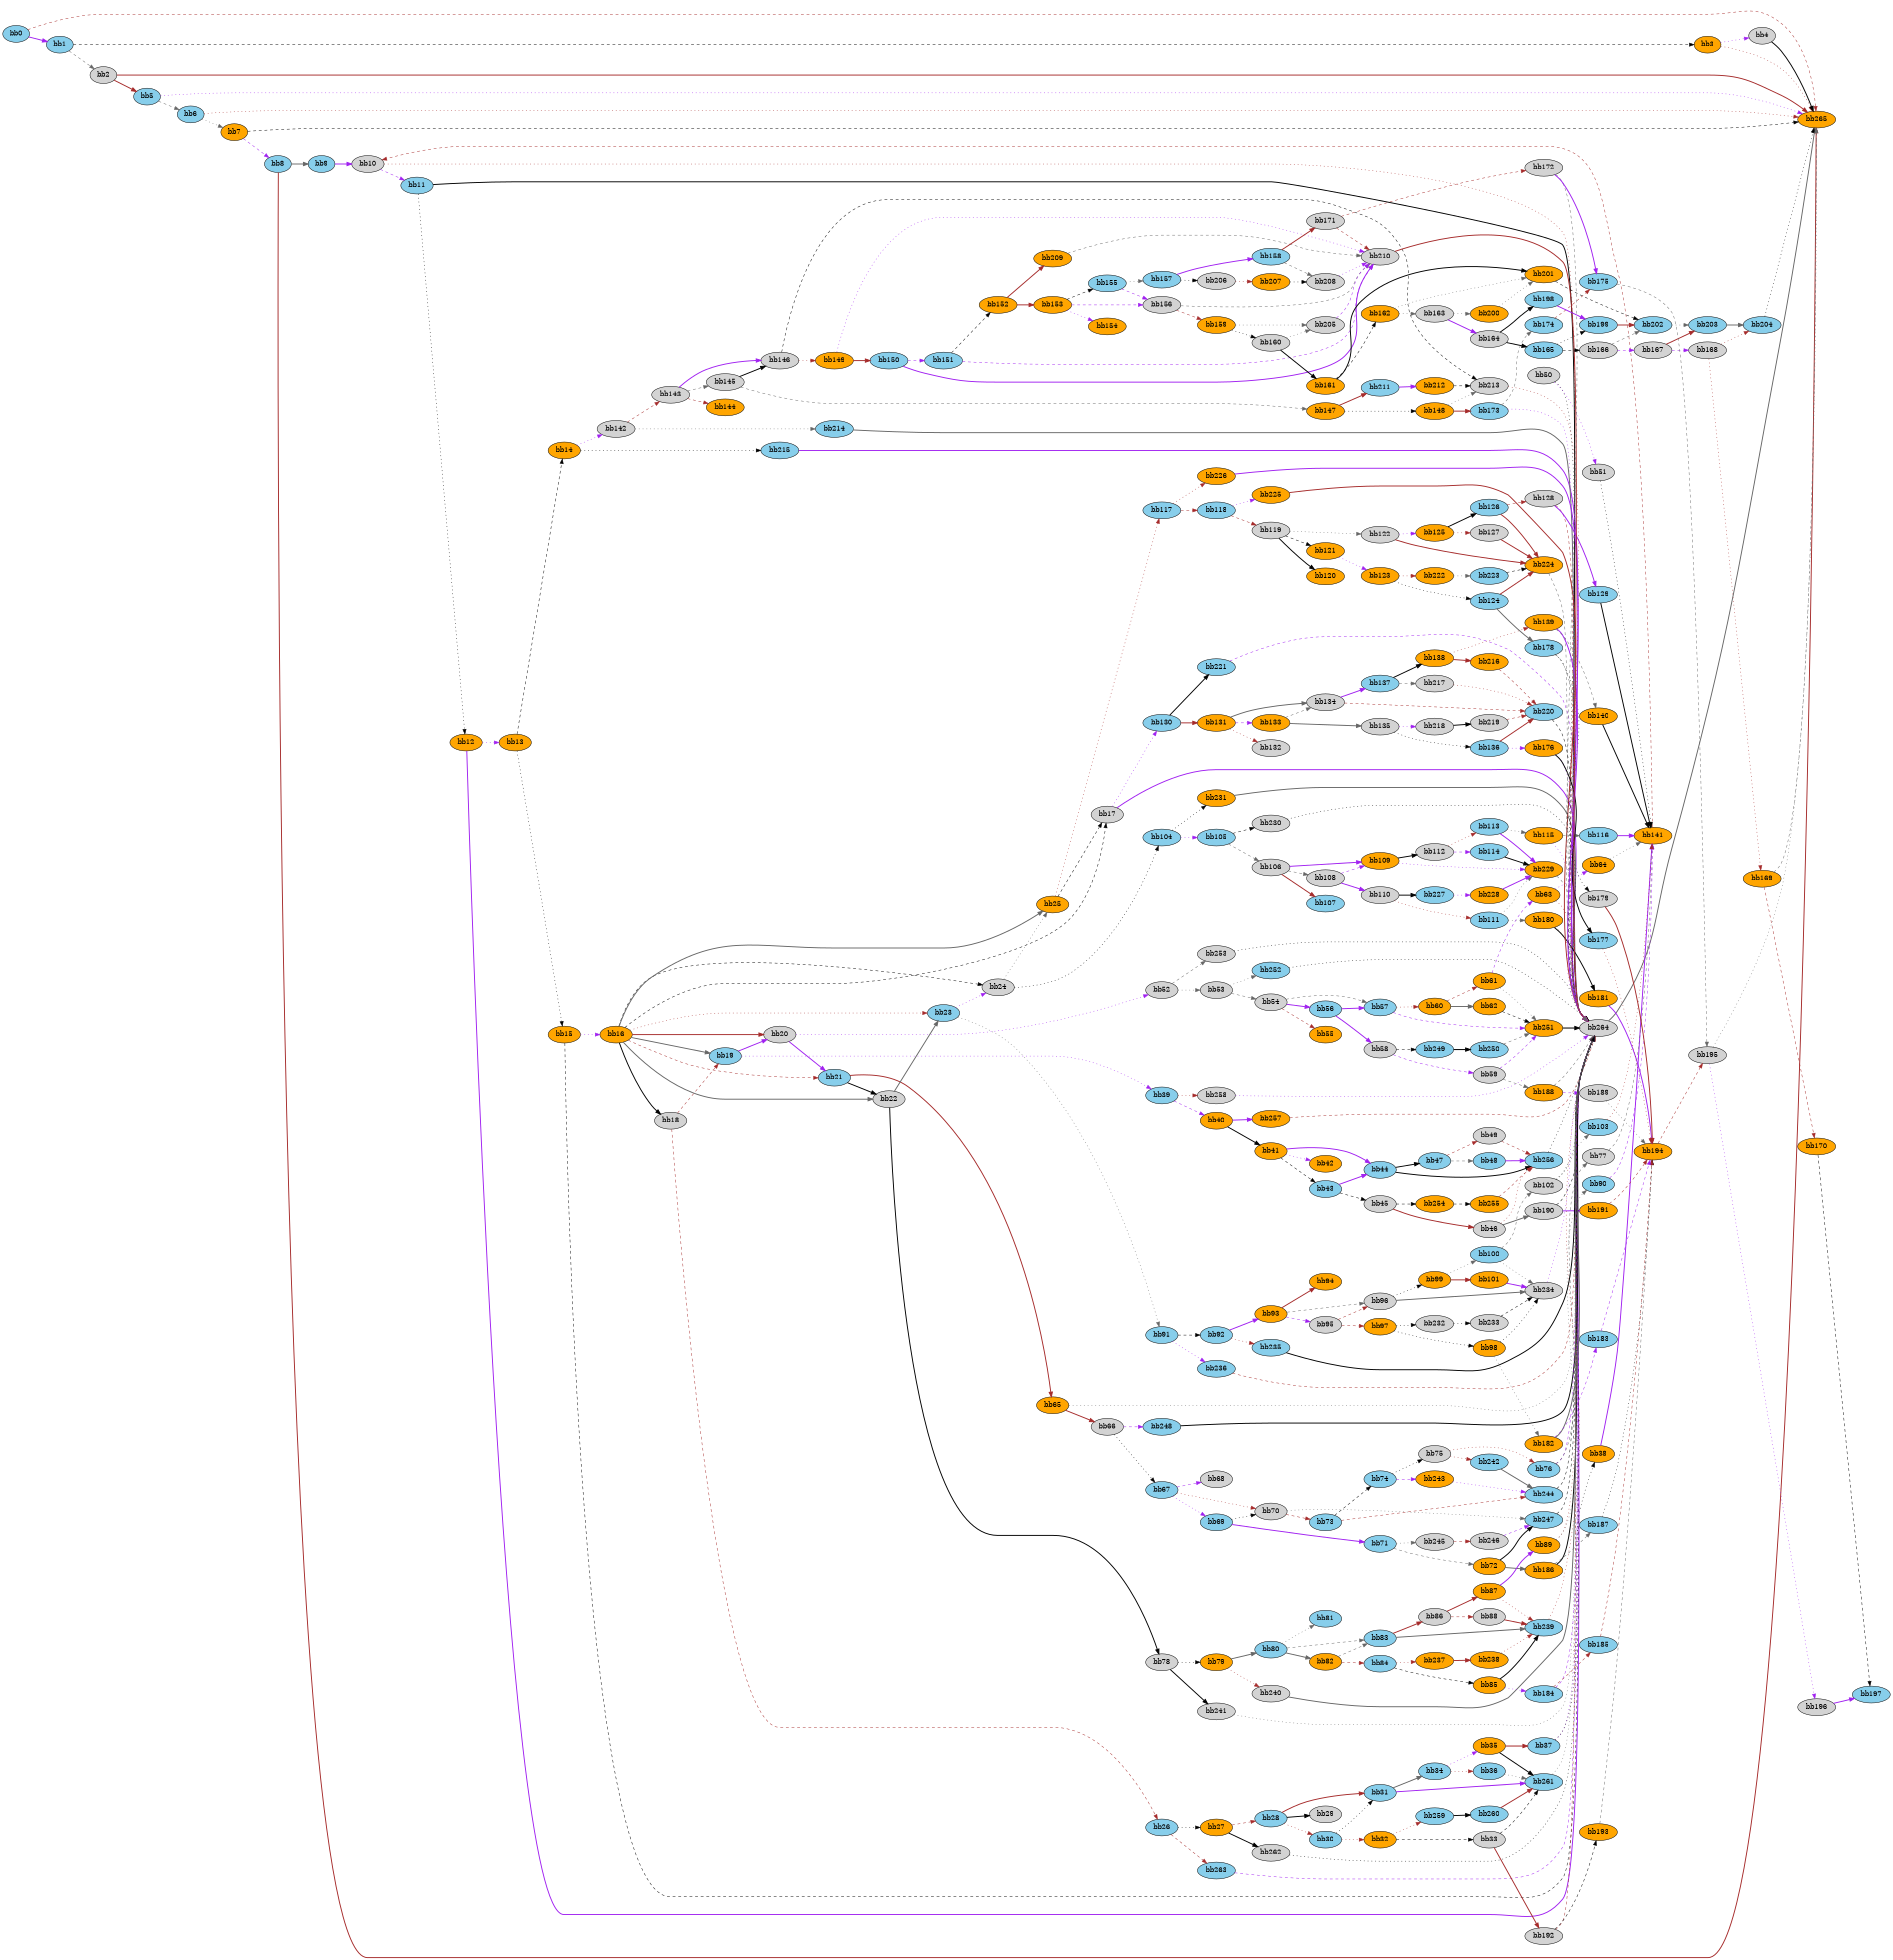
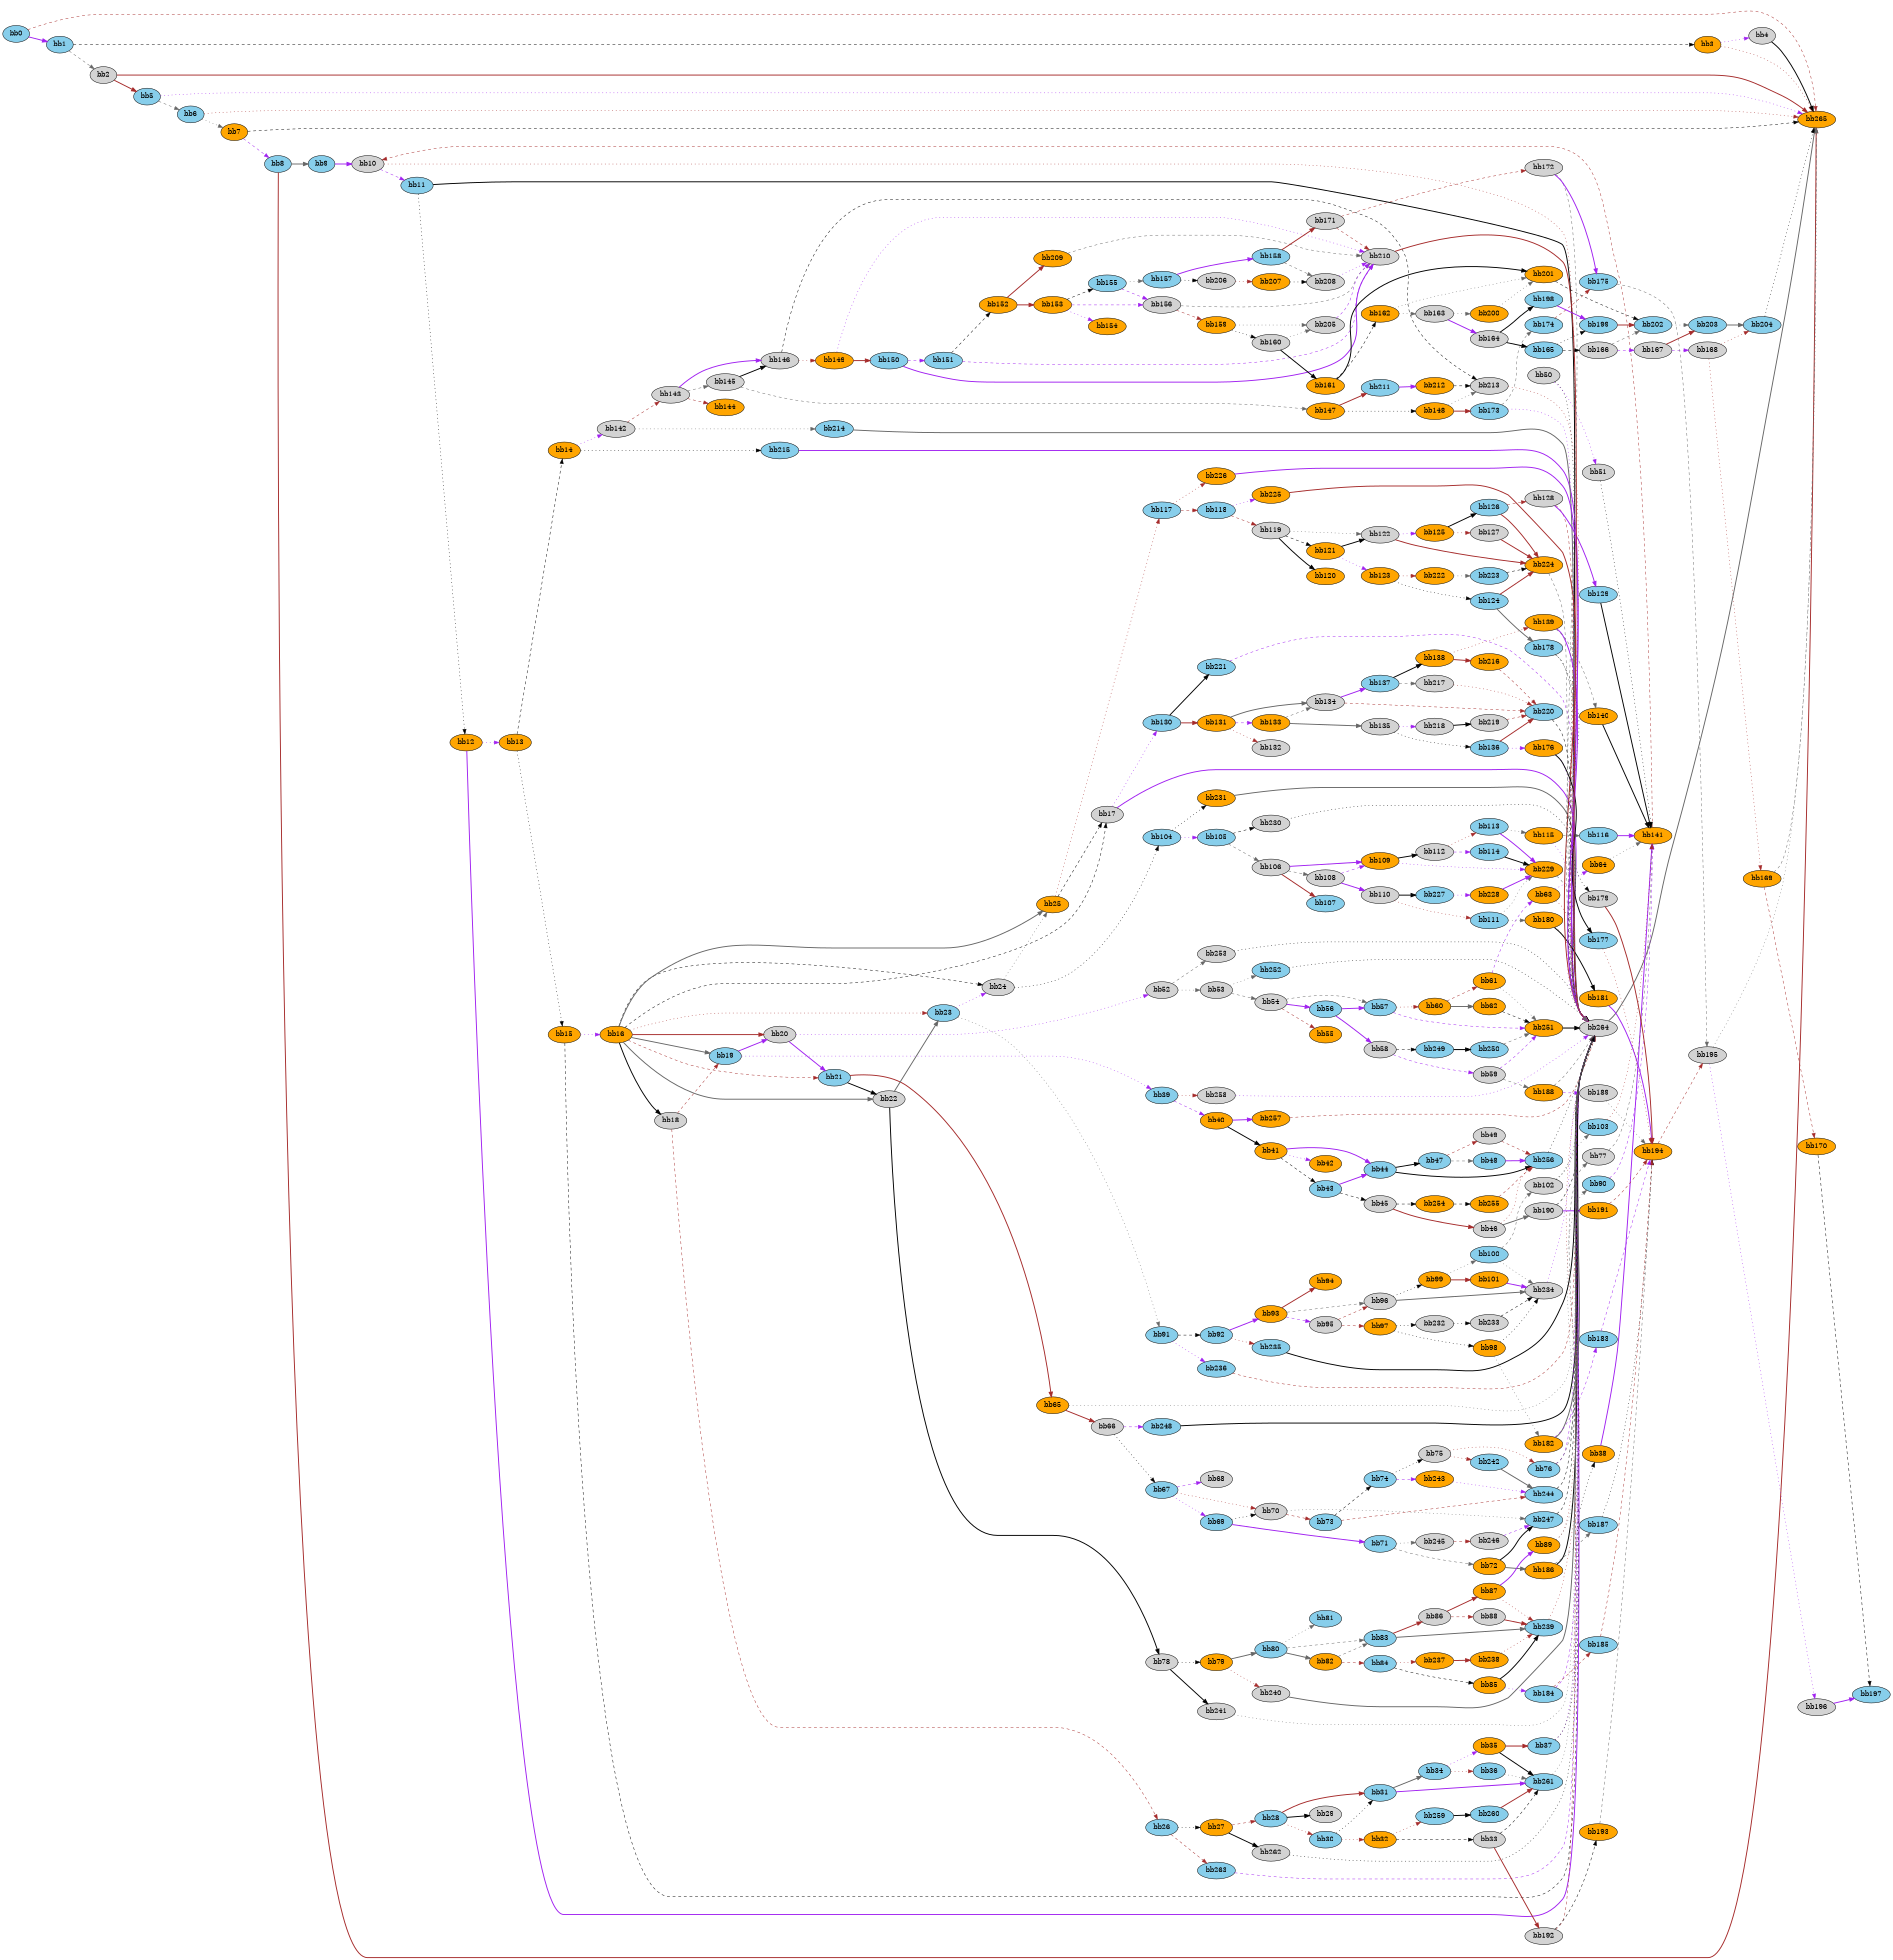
edge "bb121" -> "bb122": added
